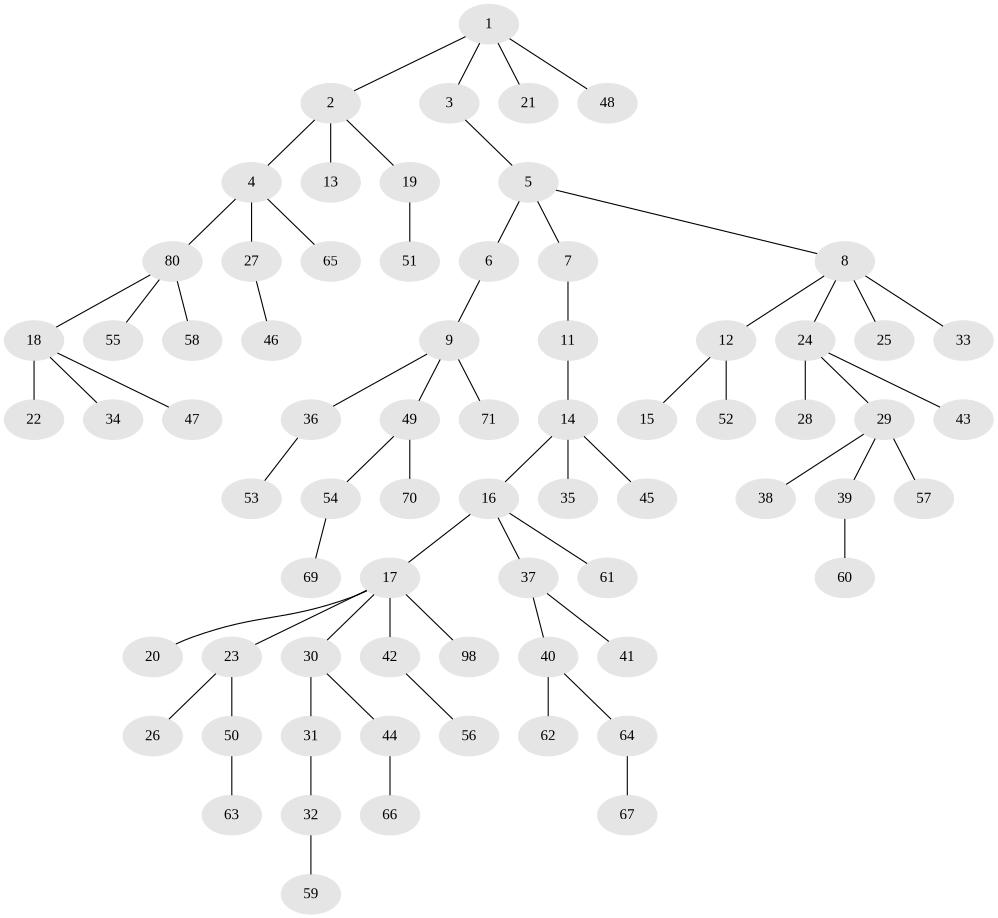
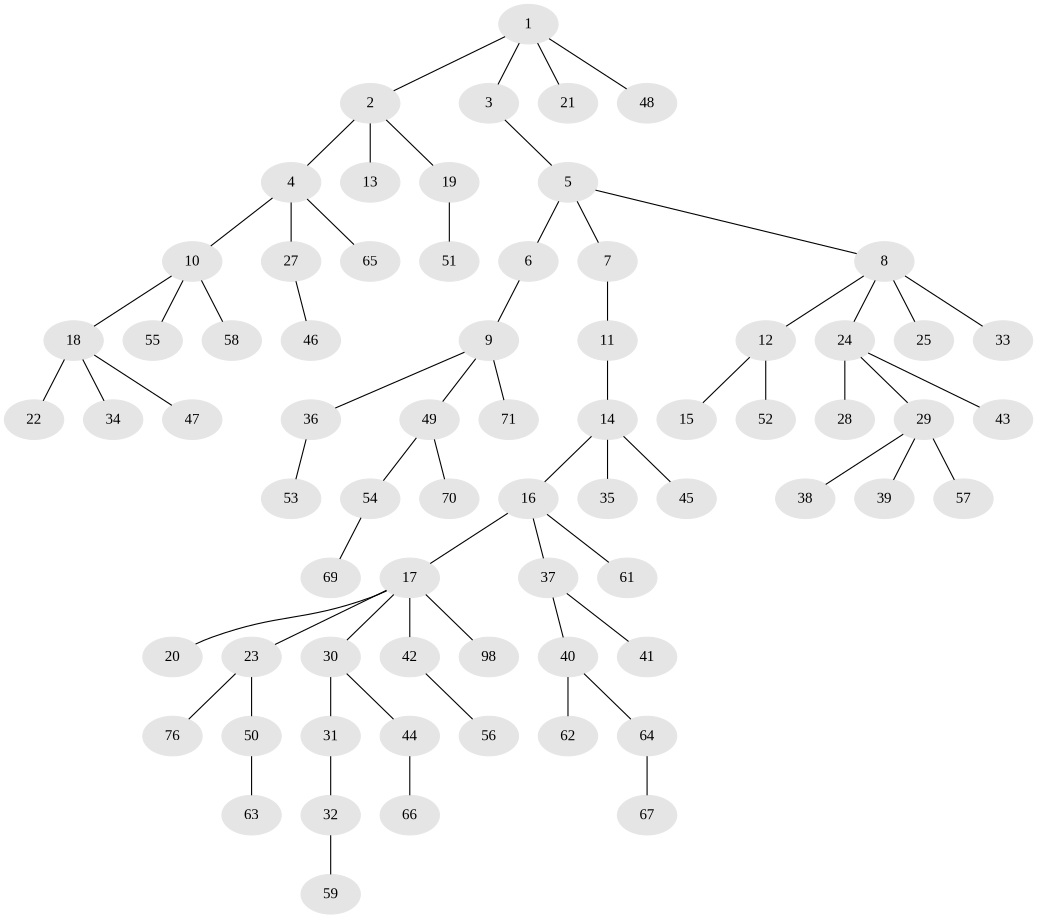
node "80": label "80" -> "10"
node "60": removed
node "26": label "26" -> "76"
